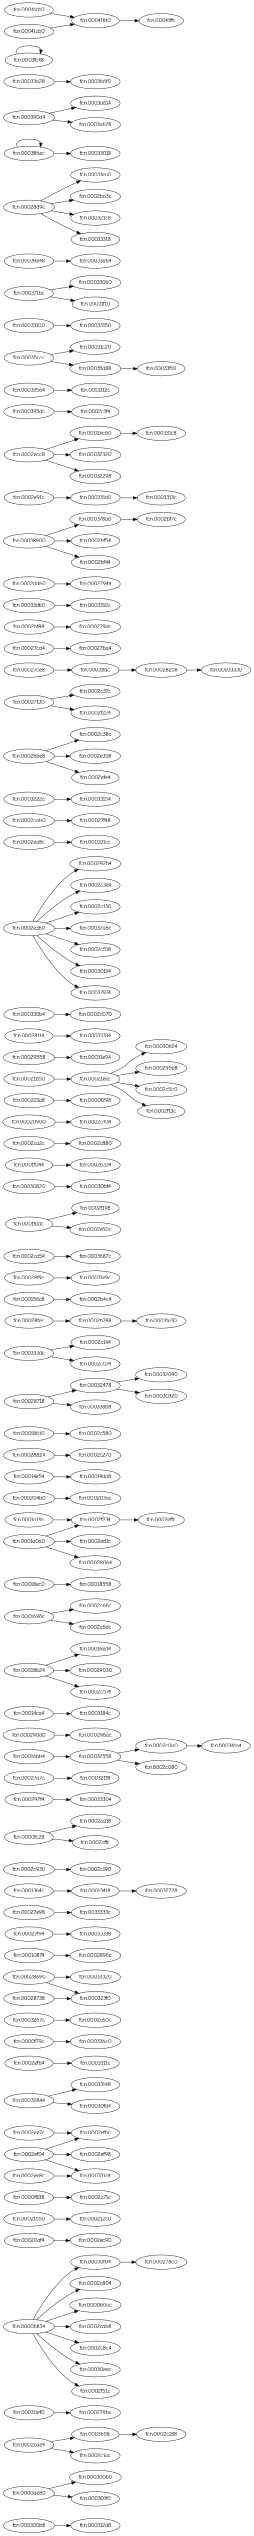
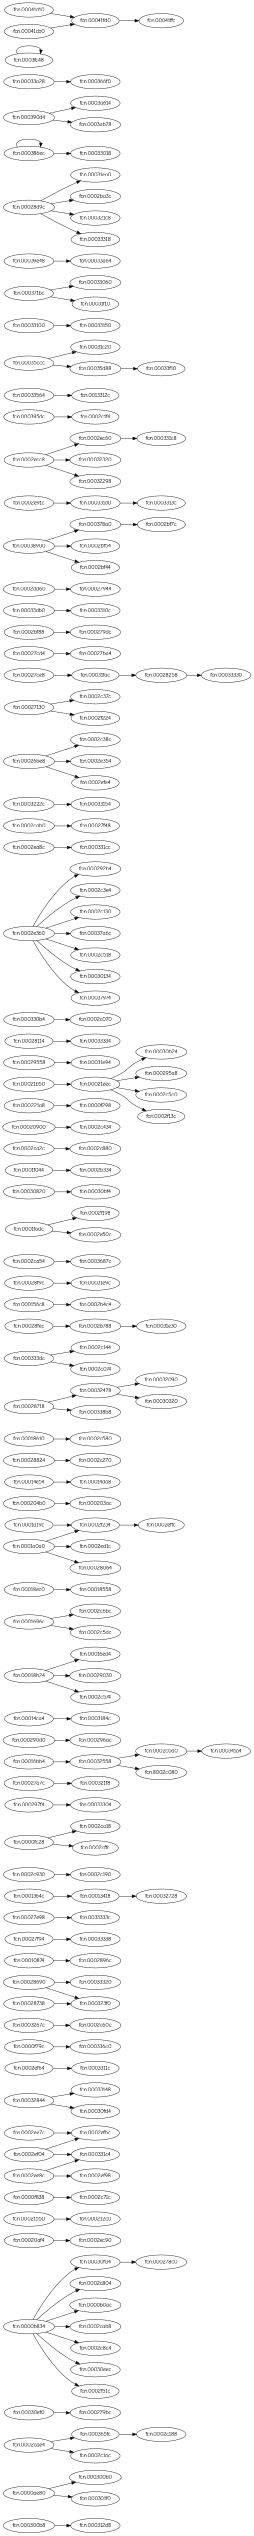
node "fcn.0002e358": label "fcn.0002e358" -> "fcn.0002e354"
edge "fcn.0002ef04" -> "fcn.0002ef98": now "fcn.0002ee8c" -> "fcn.0002ef98"
